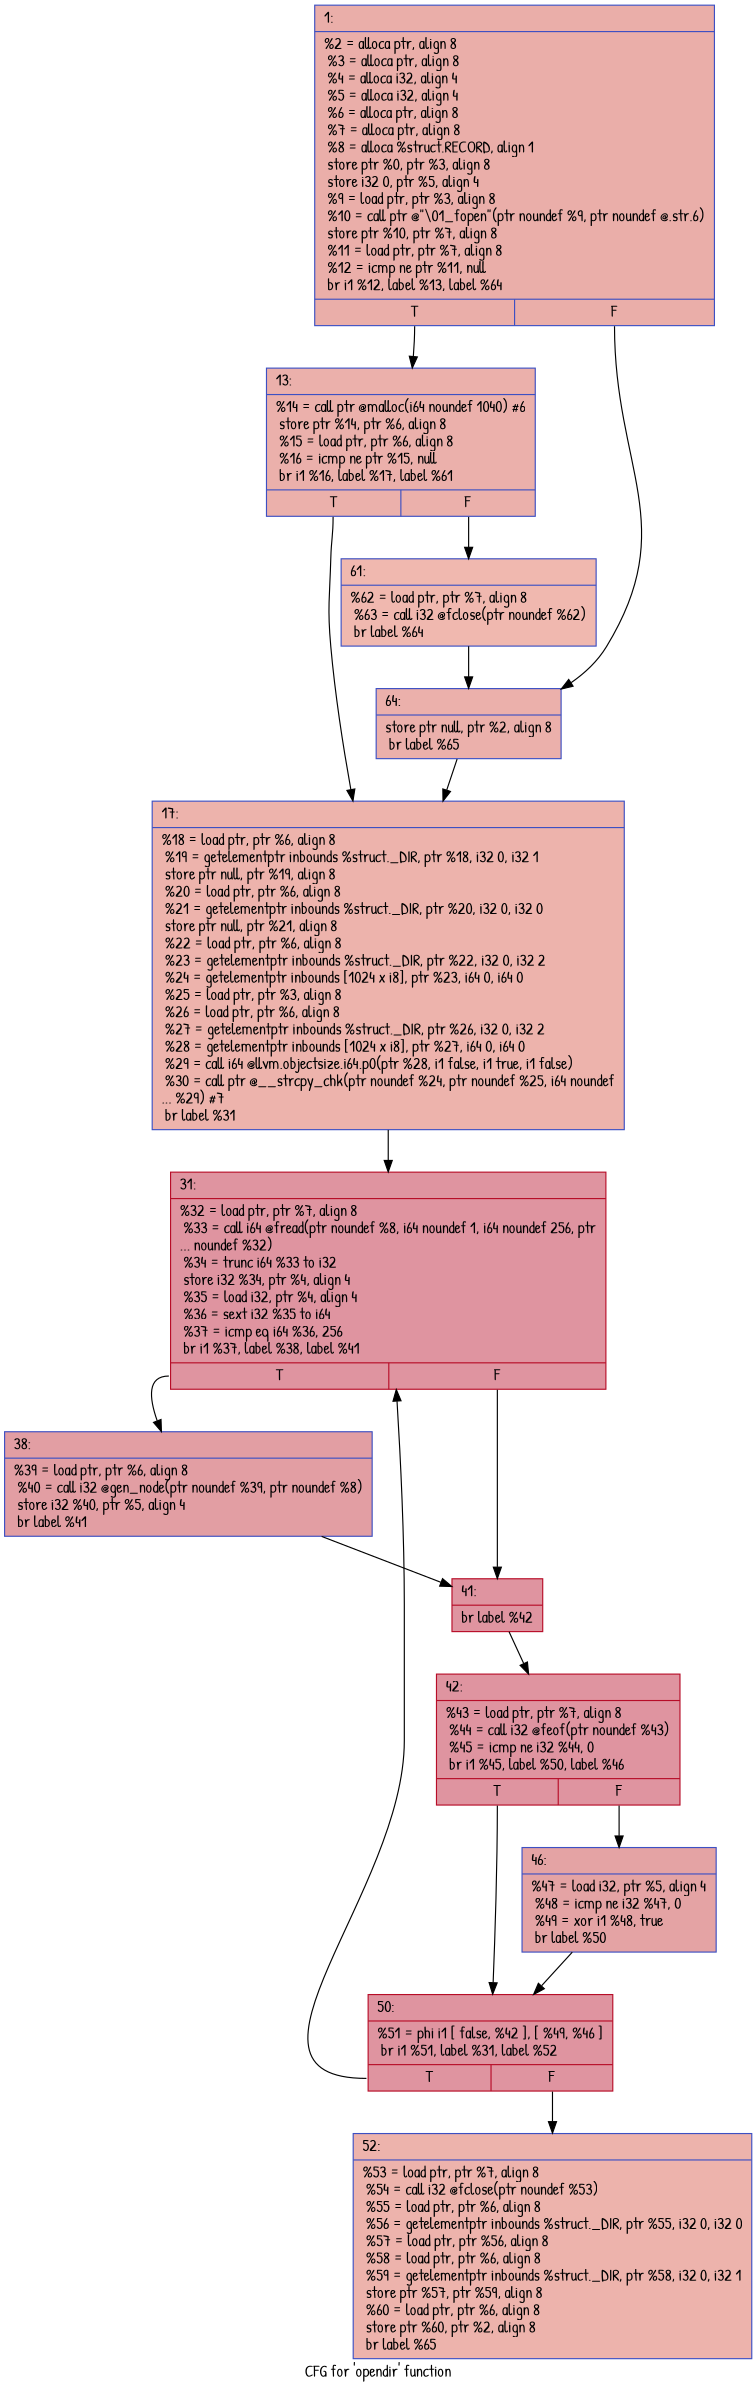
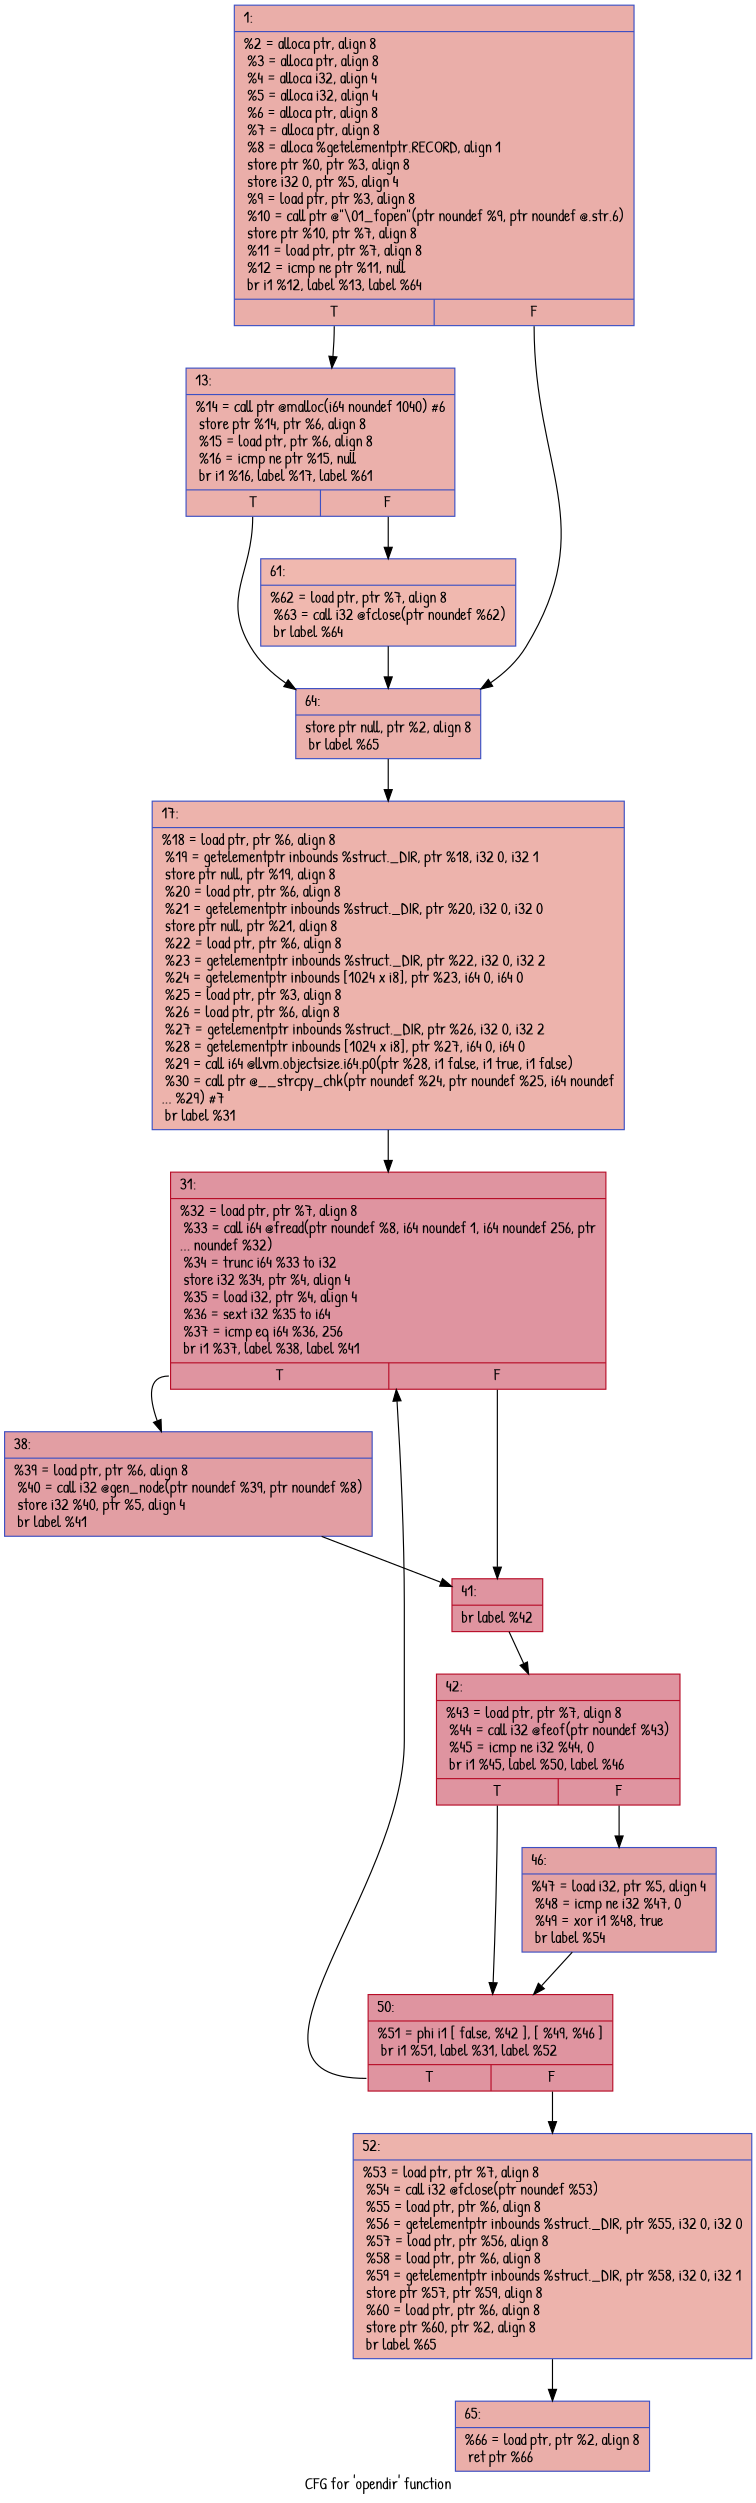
node "1:": text "%8 = alloca %struct.RECORD, align 1" -> "%8 = alloca %getelementptr.RECORD, align 1"
edge "13:" -> "17:": now "13:" -> "64:"
node "46:": text "br label %50" -> "br label %54"
node "65:": added
